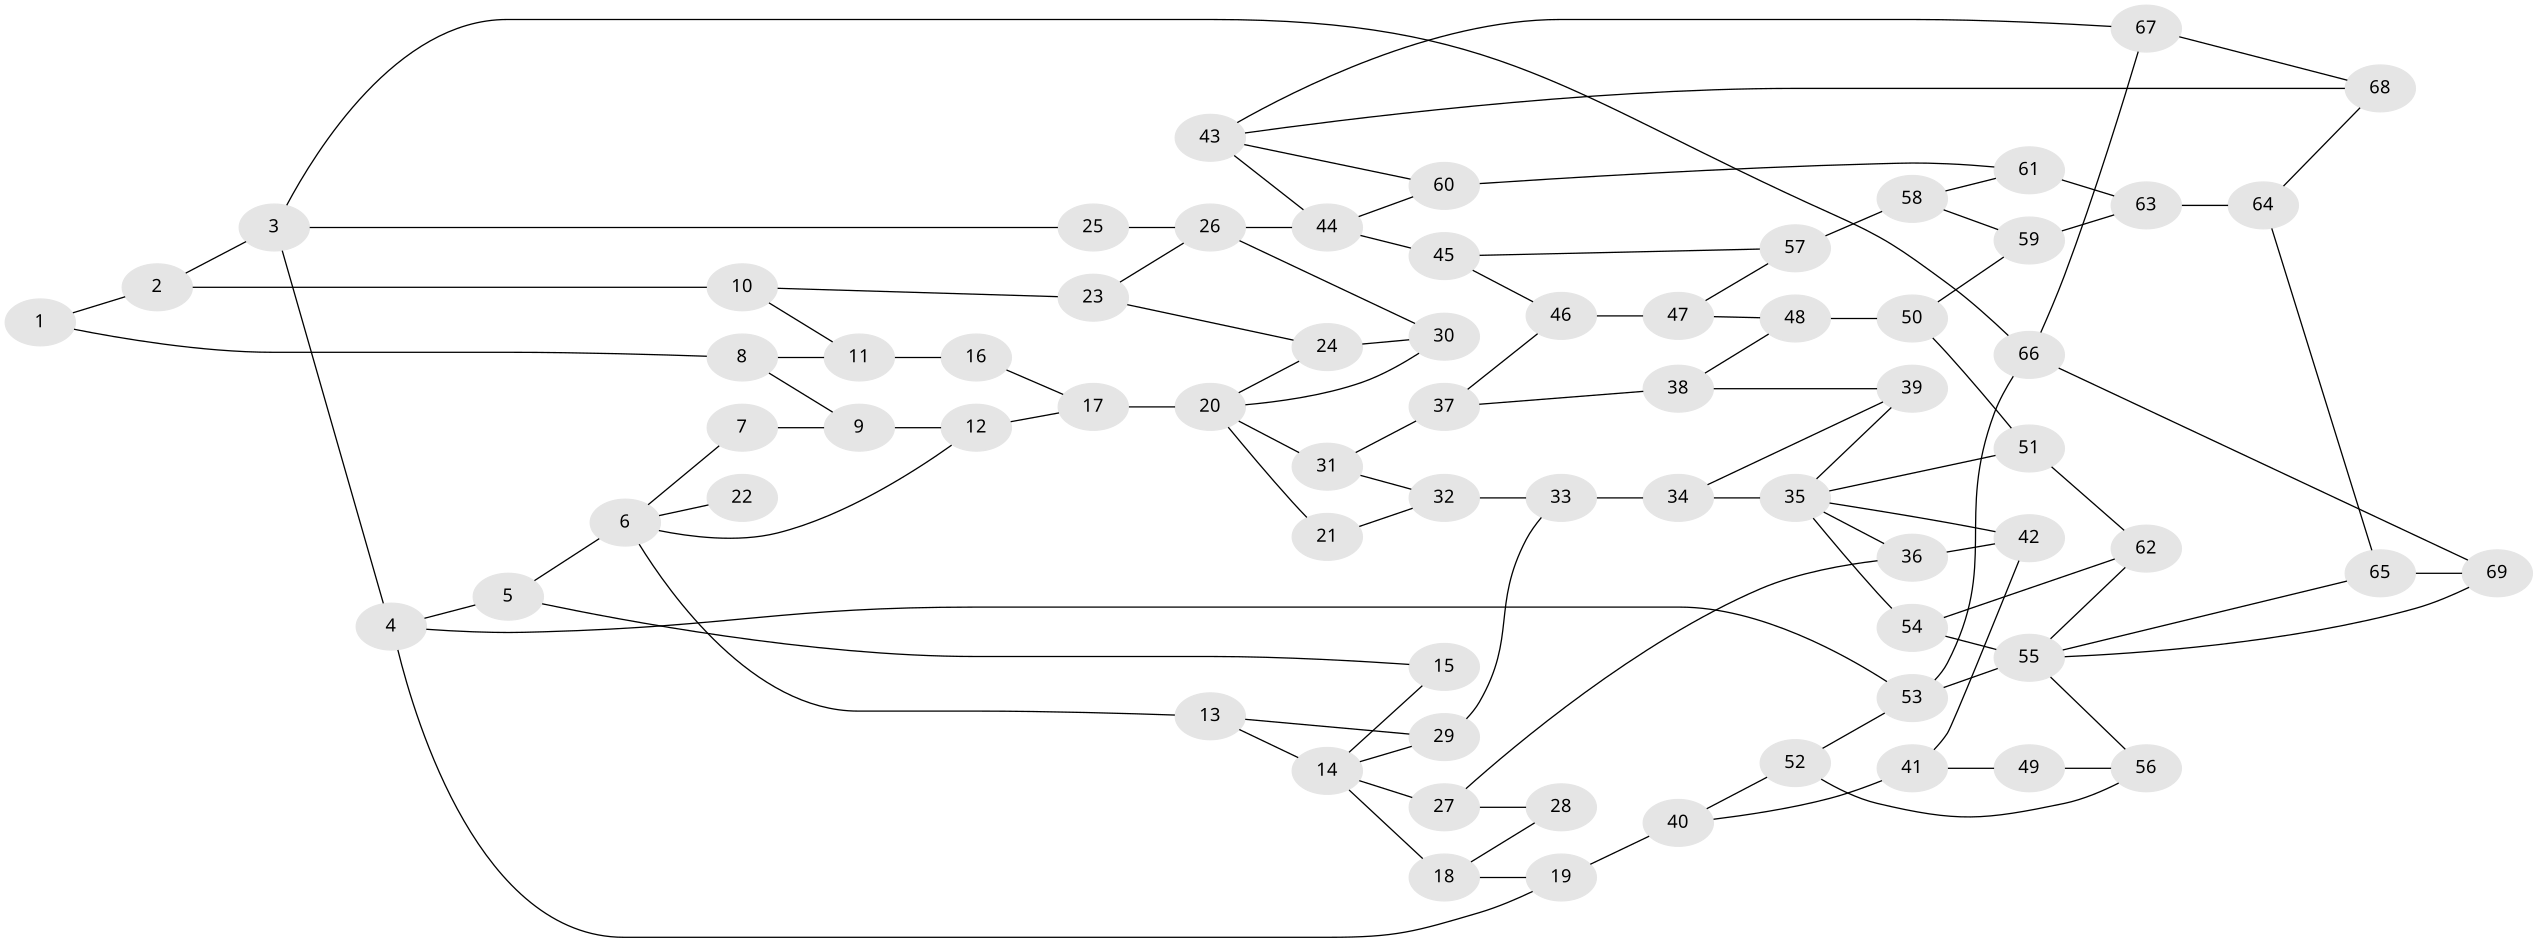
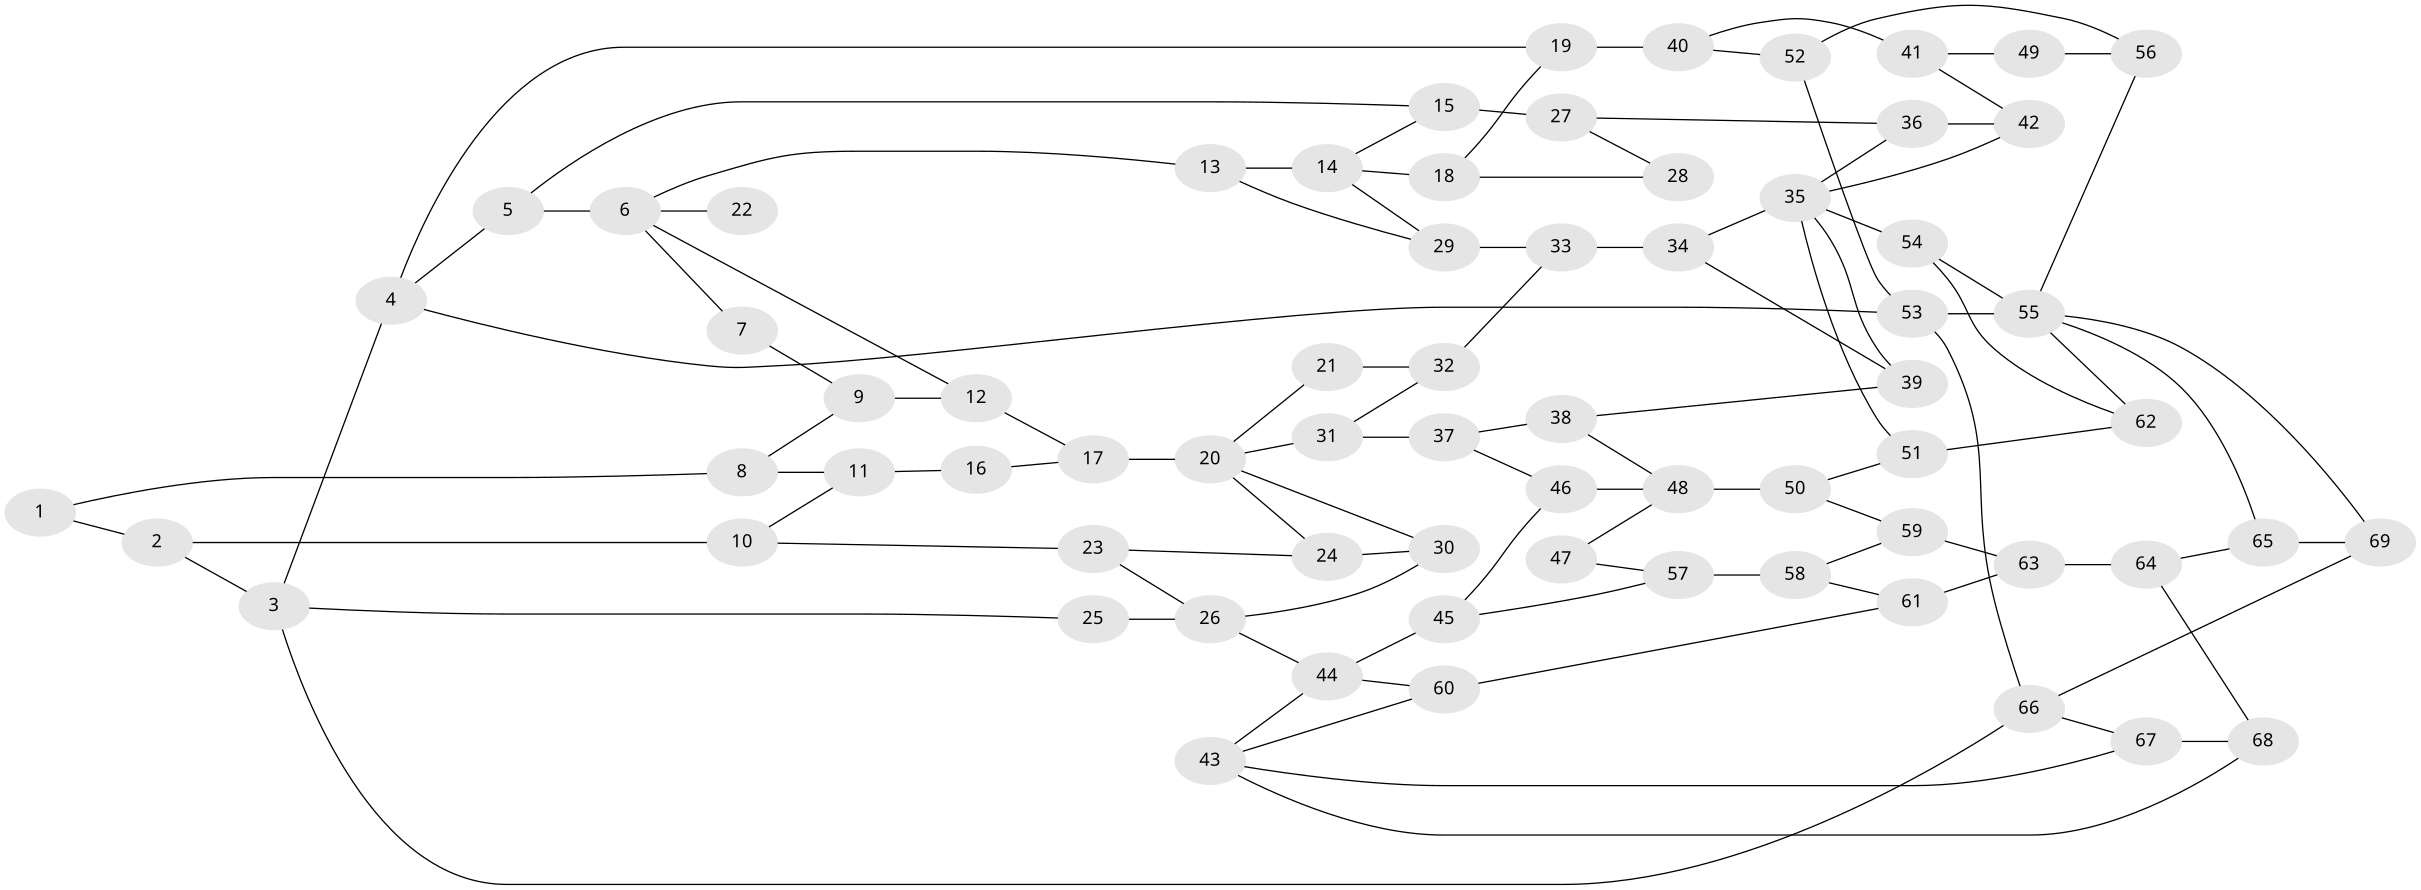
edge "46" -- "47": now "46" -- "48"
edge "14" -- "27": now "15" -- "27"
